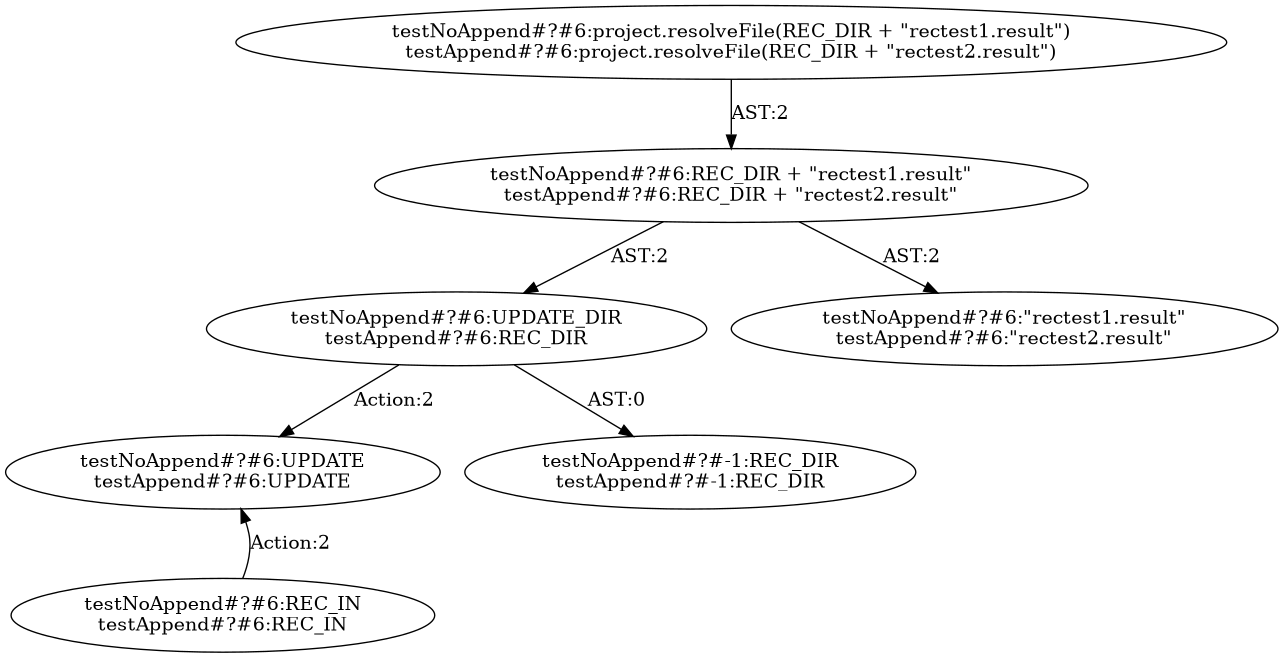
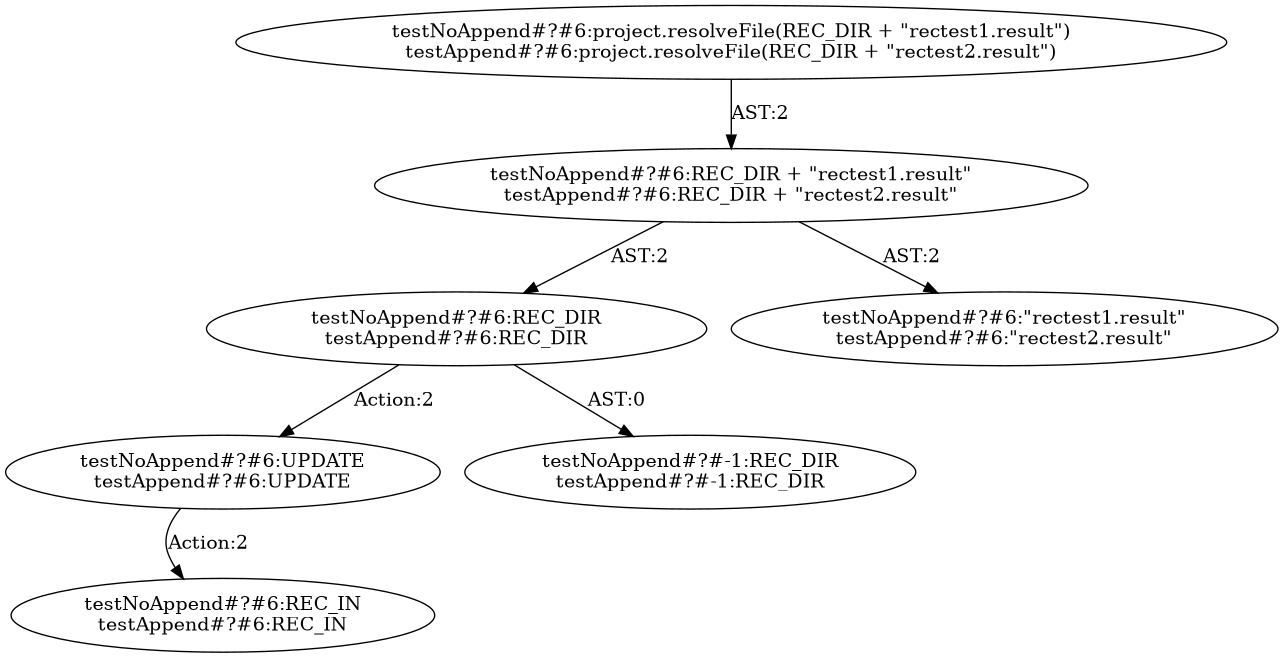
node "testNoAppend#?#6:UPDATE_DIR testAppend#?#6:REC_DIR": label "testNoAppend#?#6:UPDATE_DIR testAppend#?#6:REC_DIR" -> "testNoAppend#?#6:REC_DIR testAppend#?#6:REC_DIR"
edge "testNoAppend#?#6:REC_IN testAppend#?#6:REC_IN" -> "testNoAppend#?#6:UPDATE testAppend#?#6:UPDATE": reversed
